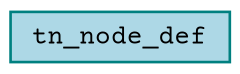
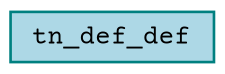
node "tn_node_def": label "tn_node_def" -> "tn_def_def"
